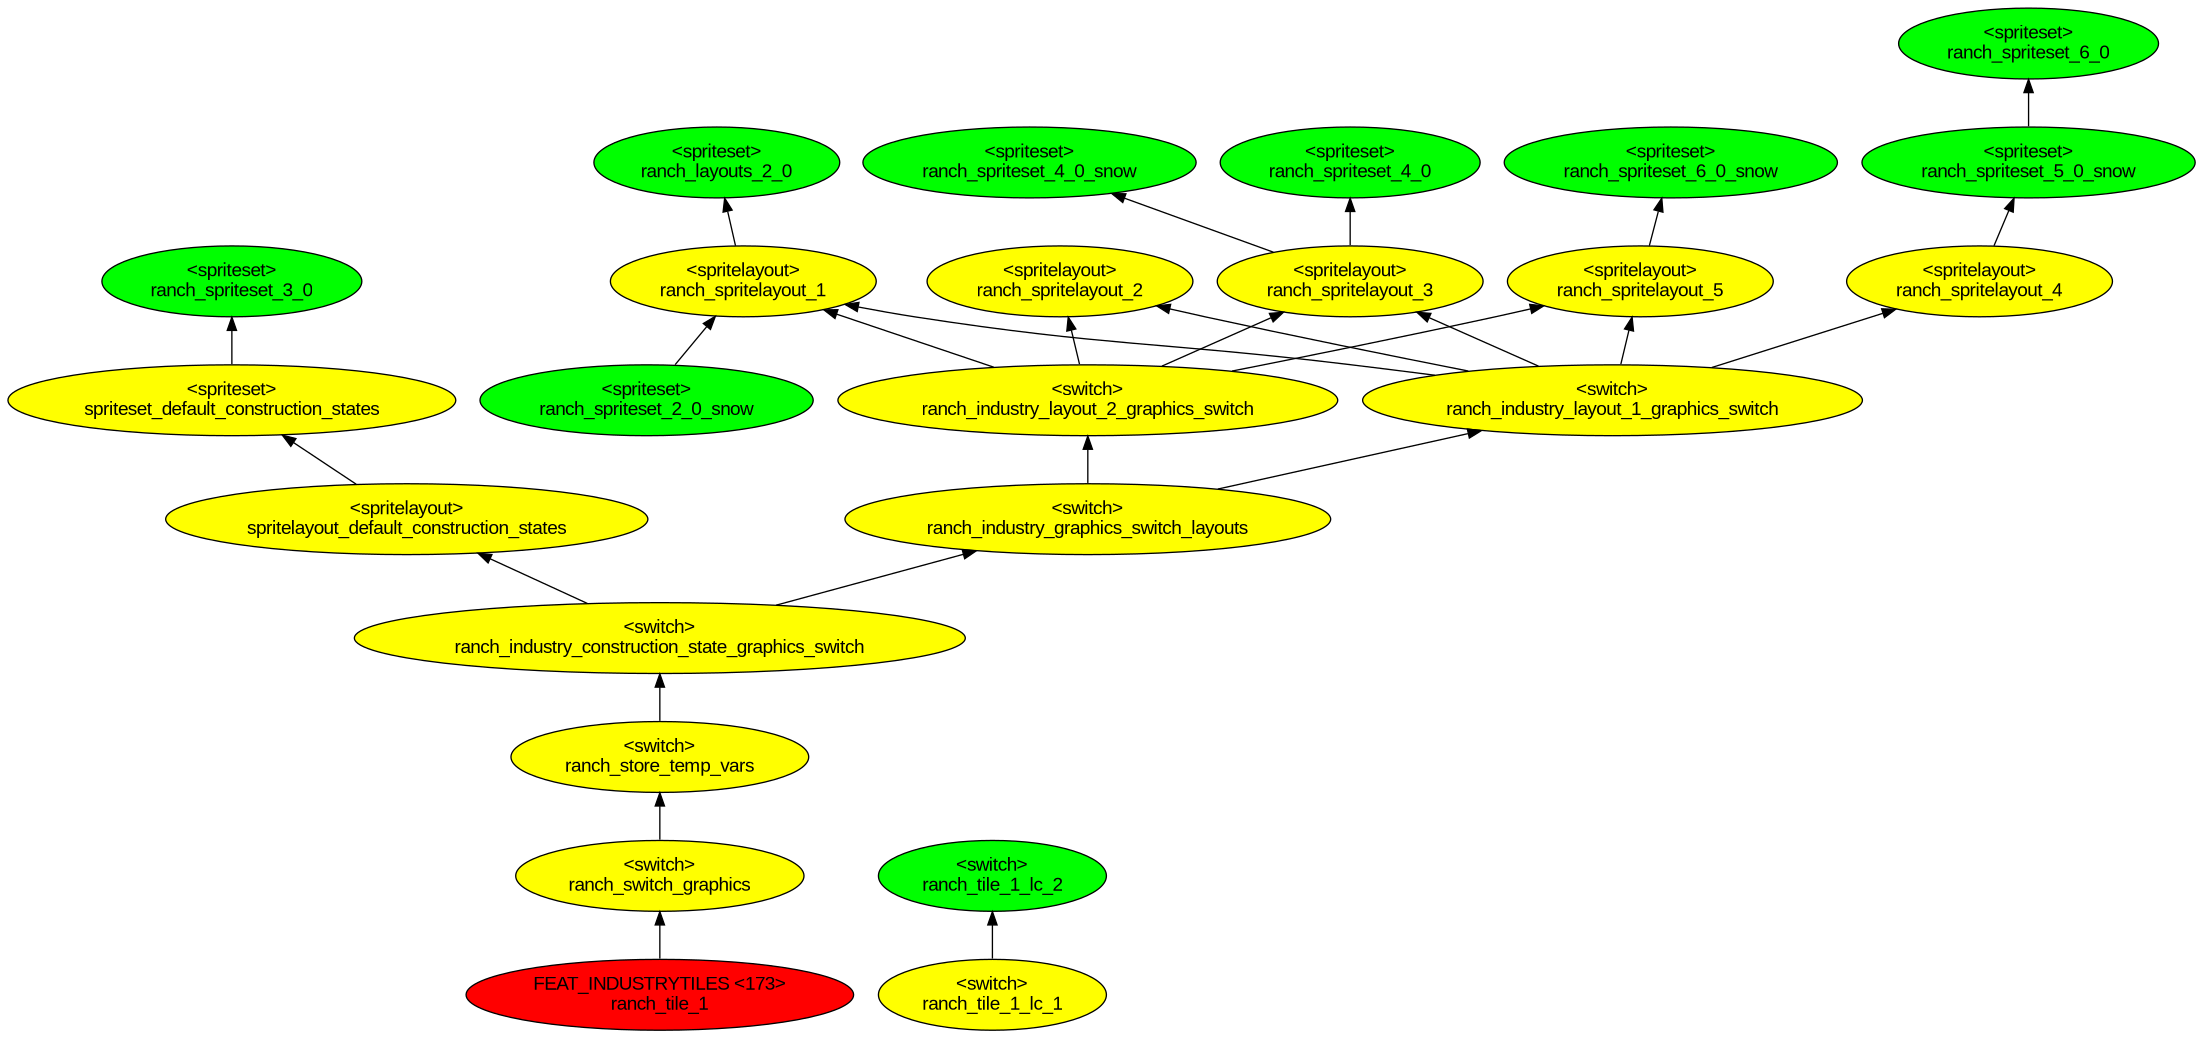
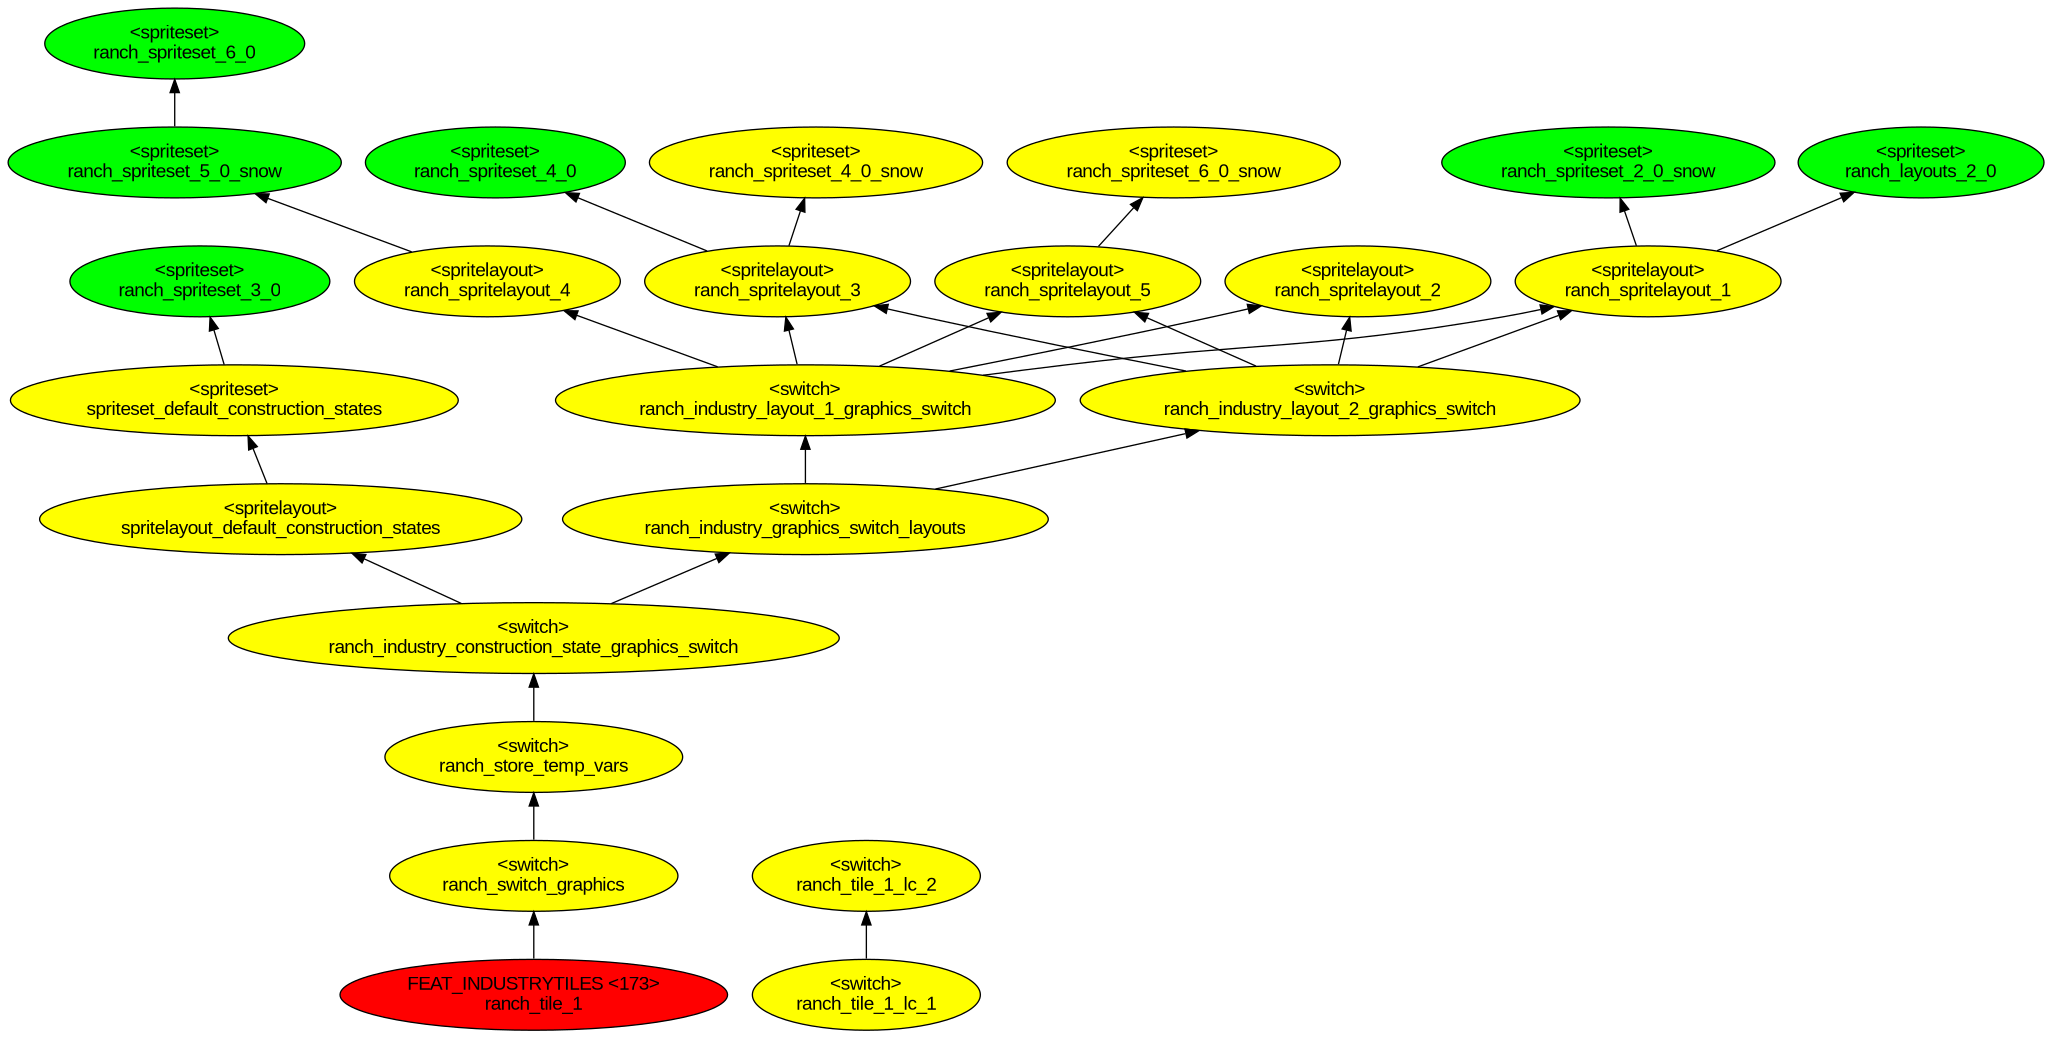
node "<spriteset> ranch_spriteset_4_0_snow": fillcolor green -> yellow
node "<spriteset> ranch_spriteset_6_0_snow": fillcolor green -> yellow
edge "<spriteset> ranch_spriteset_2_0_snow" -> "<spritelayout> ranch_spritelayout_1": reversed
node "<switch> ranch_tile_1_lc_2": fillcolor green -> yellow
